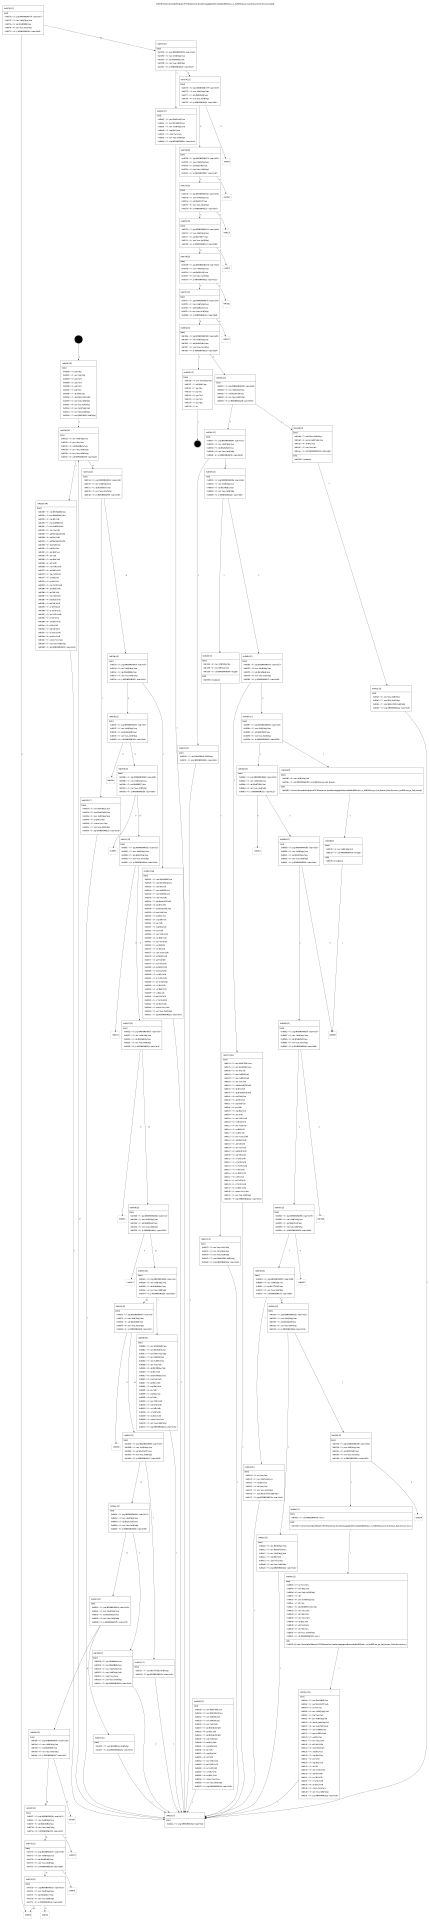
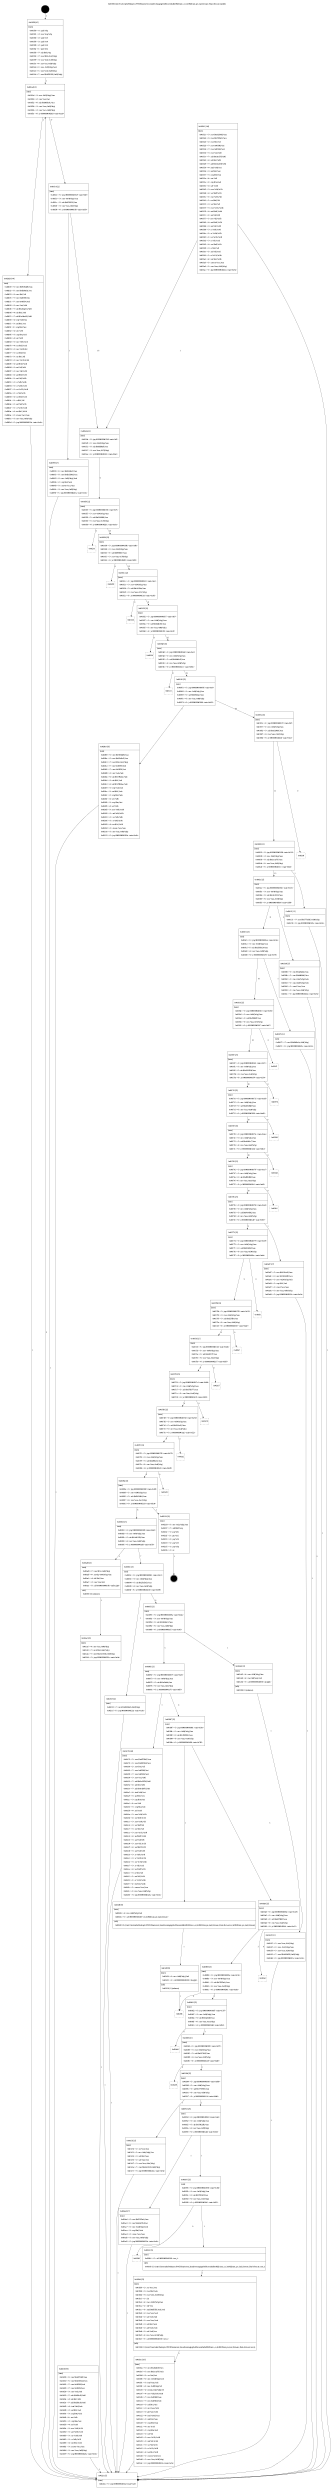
edge "0x4015da [22]" -> "0x401b21 [144]": reversed
edge "0x401729 [25]" -> "0x401fe2": now "0x401729 [25]" -> "0x401742 [25]"
